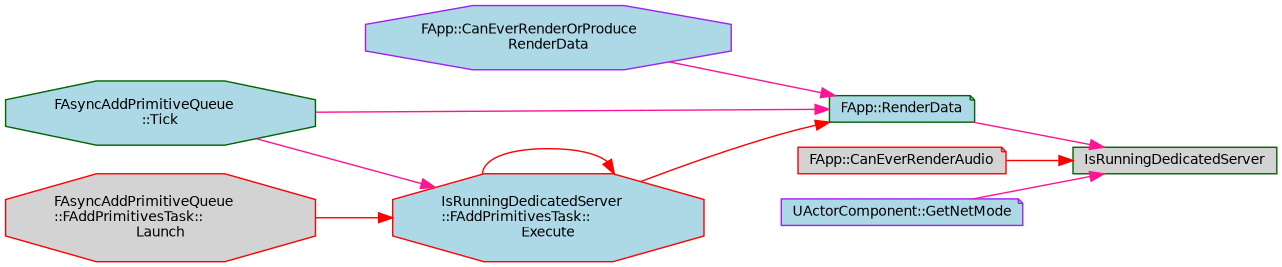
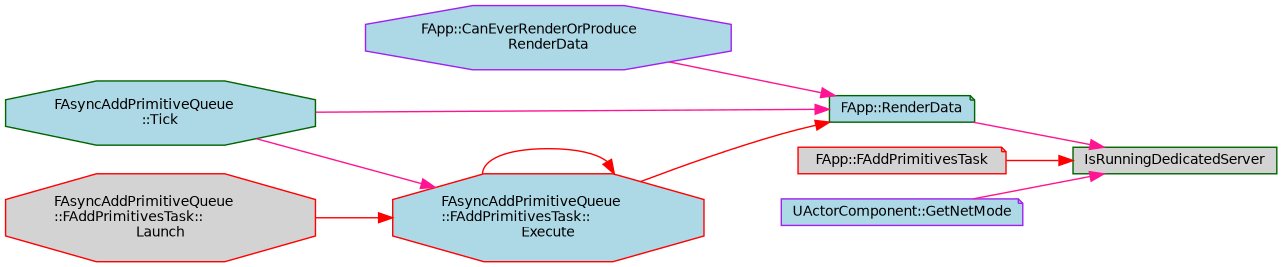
node "FApp::CanEverRenderAudio": label "FApp::CanEverRenderAudio" -> "FApp::FAddPrimitivesTask"
node "IsRunningDedicatedServer ::FAddPrimitivesTask:: Execute": label "IsRunningDedicatedServer ::FAddPrimitivesTask:: Execute" -> "FAsyncAddPrimitiveQueue ::FAddPrimitivesTask:: Execute"
